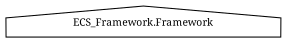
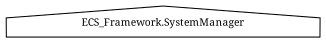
node "ECS_Framework.Framework": label "ECS_Framework.Framework" -> "ECS_Framework.SystemManager"
